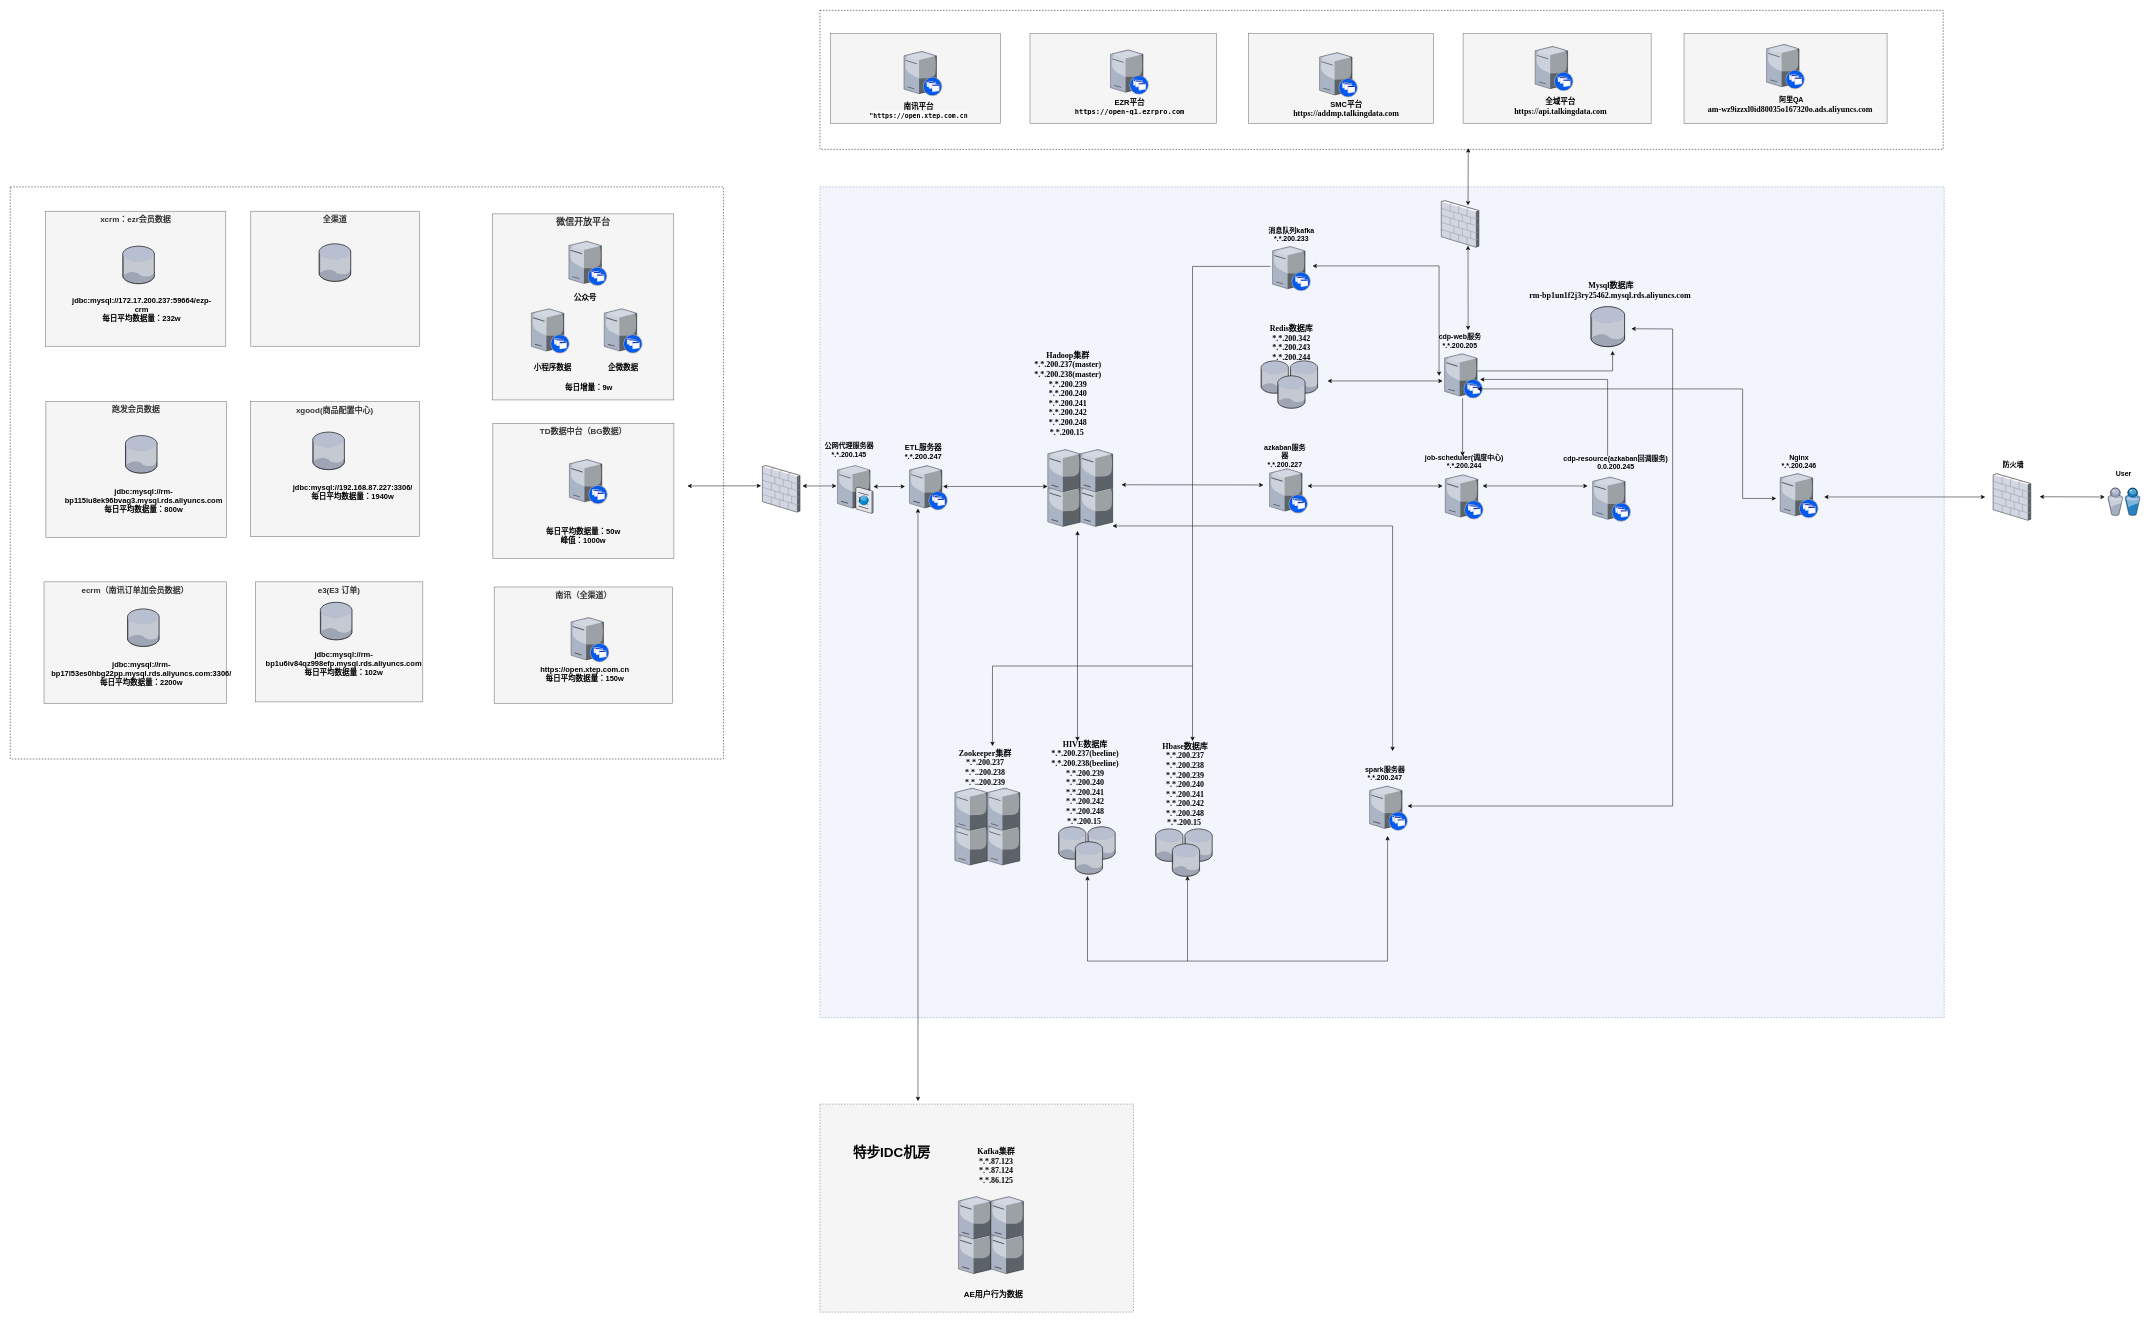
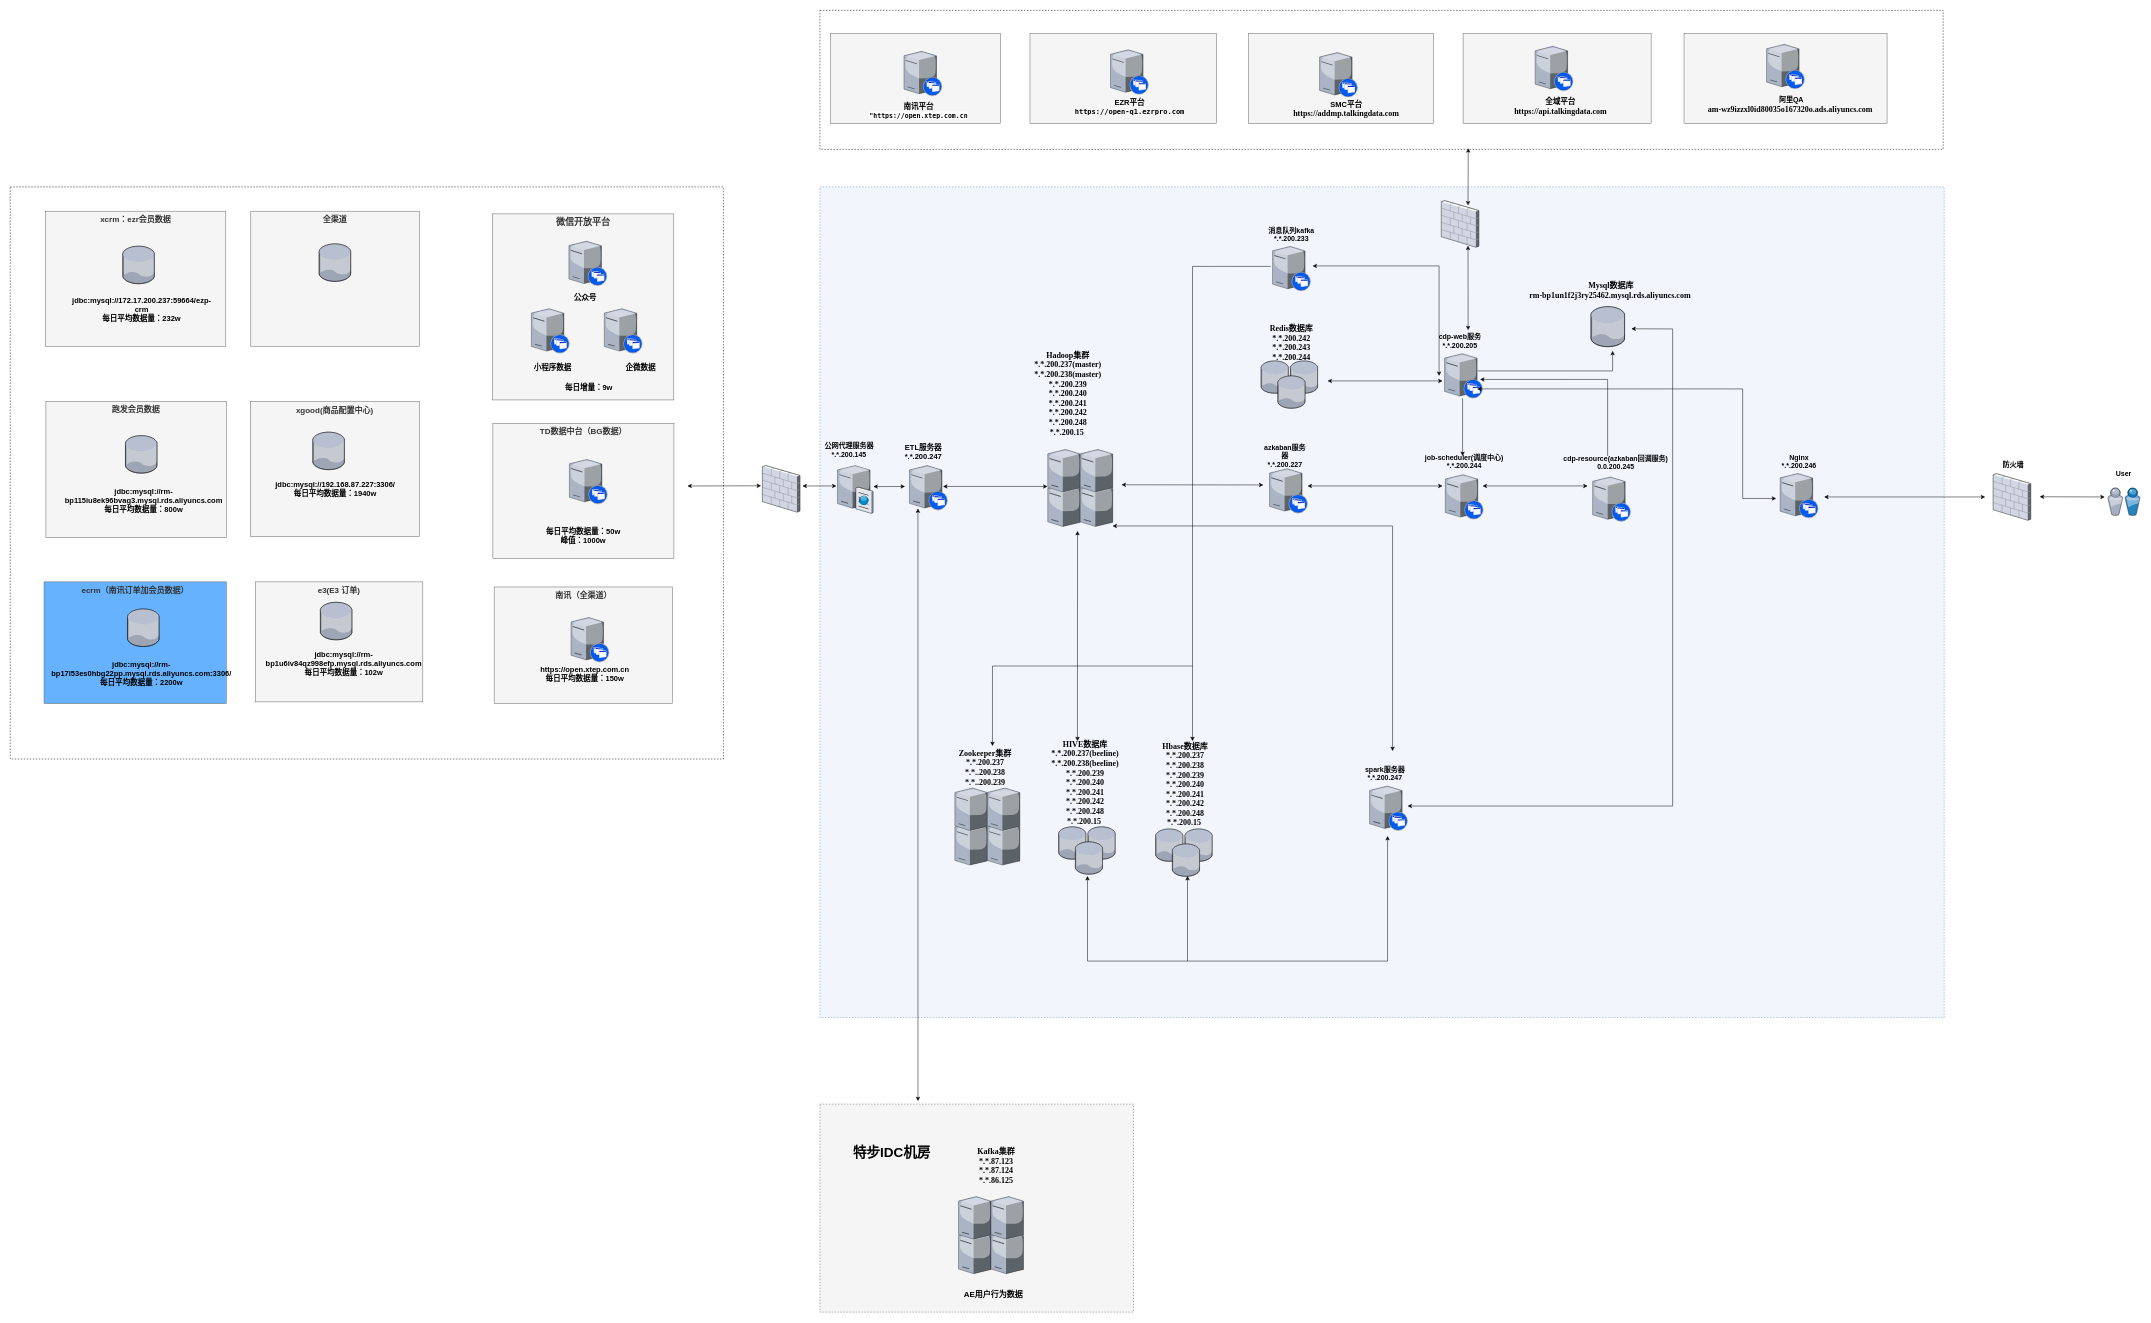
node "Redis数据库 *.*.200.342 *.*.200.243 *.*.200.244": label "Redis数据库 *.*.200.342 *.*.200.243 *.*.200.244" -> "Redis数据库 *.*.200.242 *.*.200.243 *.*.200.244"
node "企微数据": moved (623, 367) -> (641, 367)
node "jdbc:mysql://192.168.87.227:3306/ 每日平均数据量：1940w": moved (353, 491) -> (335, 489)
node "ecrm（南讯订单加会员数据）": fillcolor #f5f5f5 -> #66b2ff
